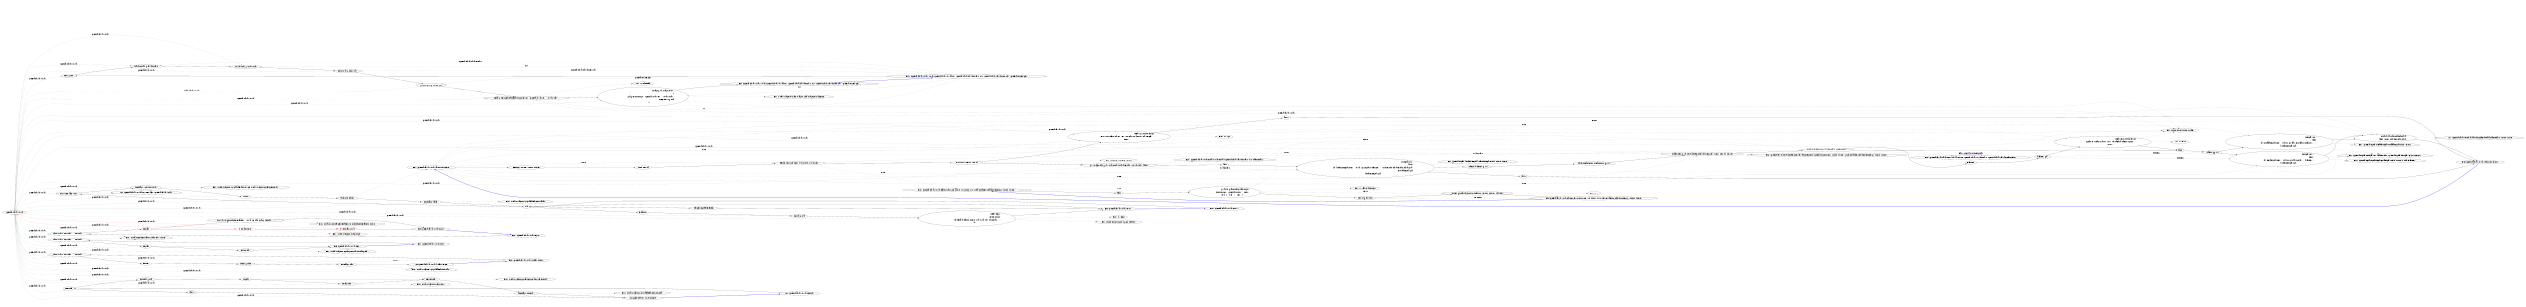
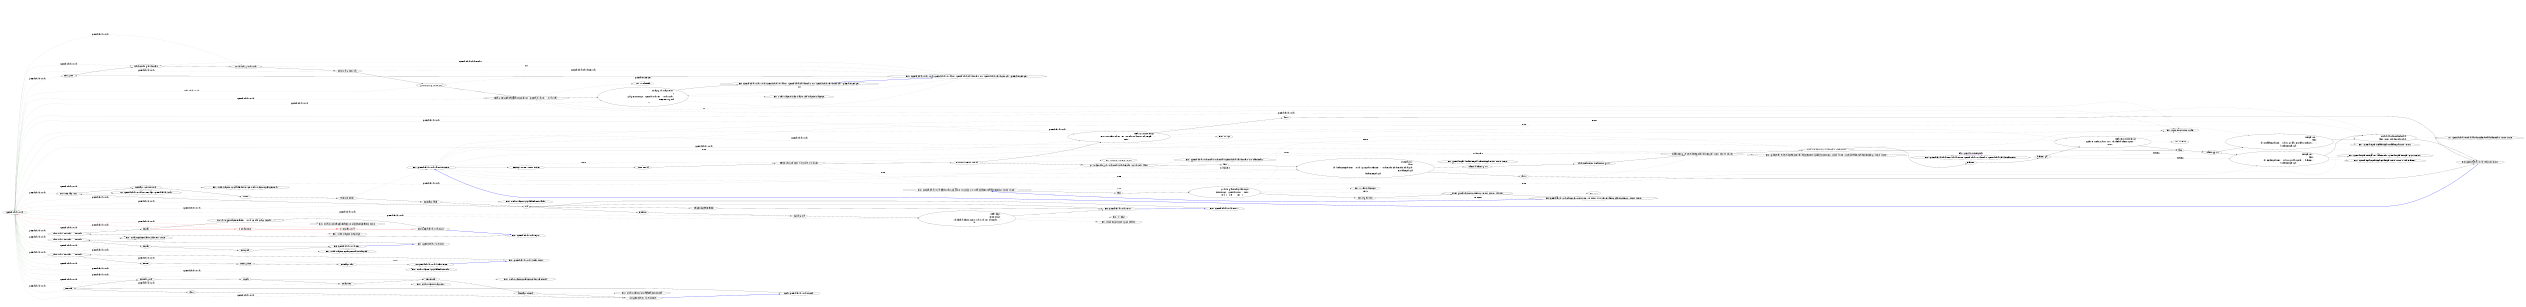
node "Entry HangFire.Server.Worker.Dispose()": label "Entry HangFire.Server.Worker.Dispose()" -> "Cancel HangFire.Server.Worker.Dispose()"
